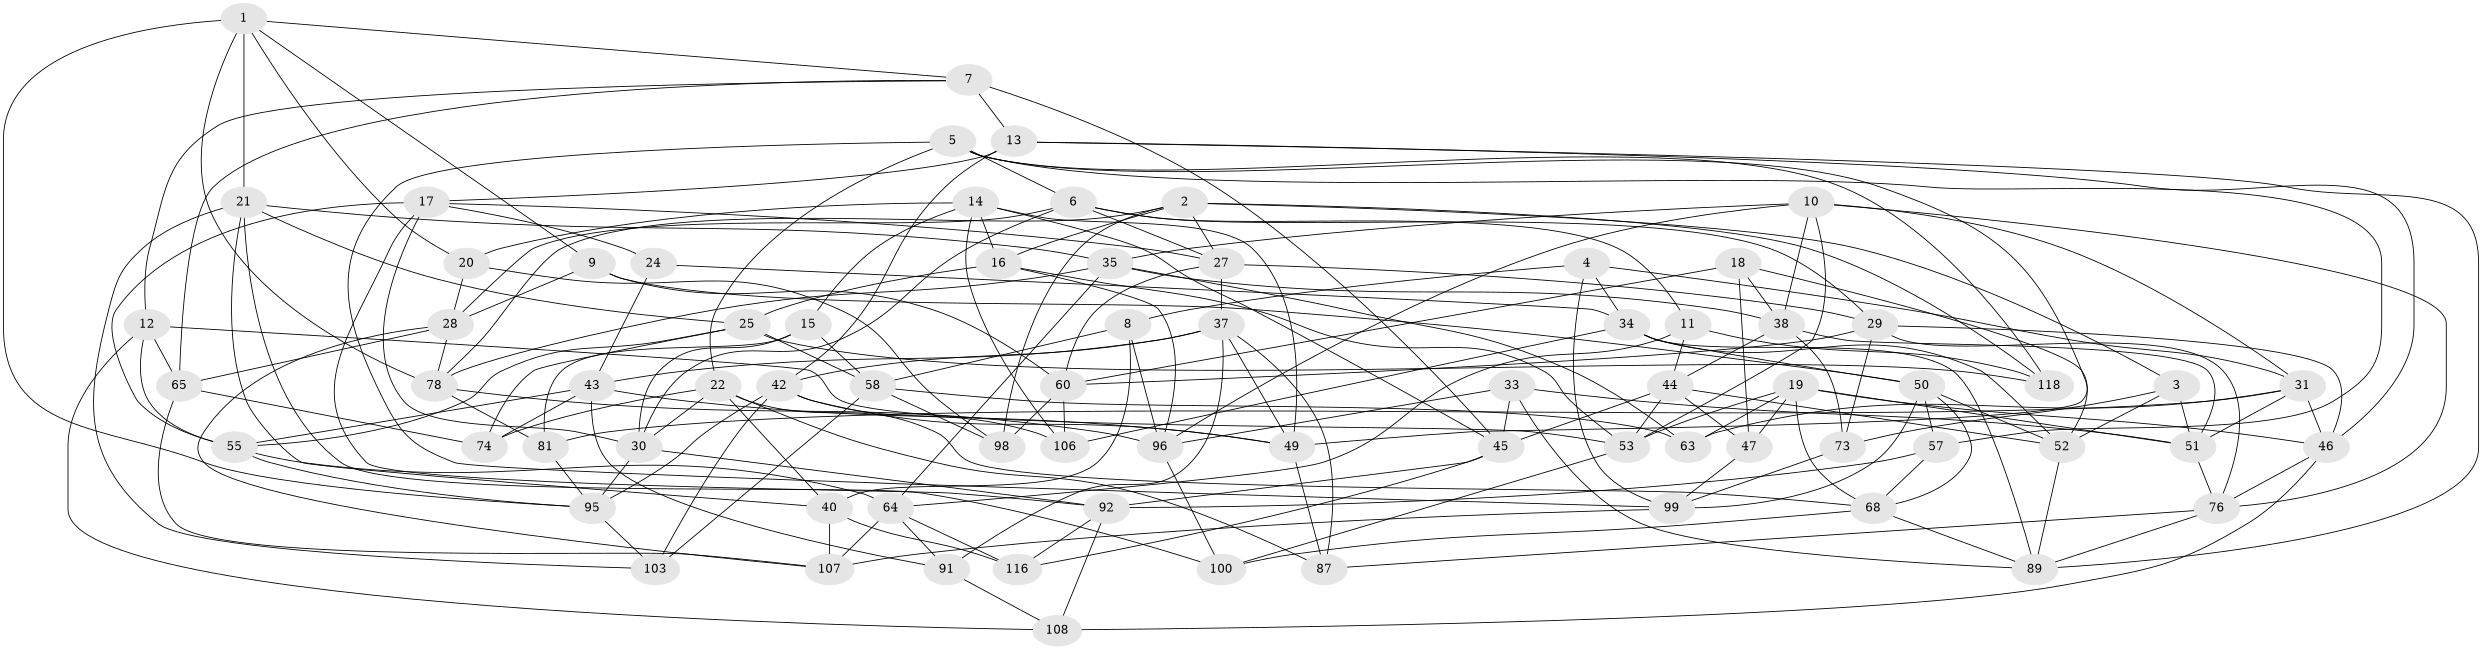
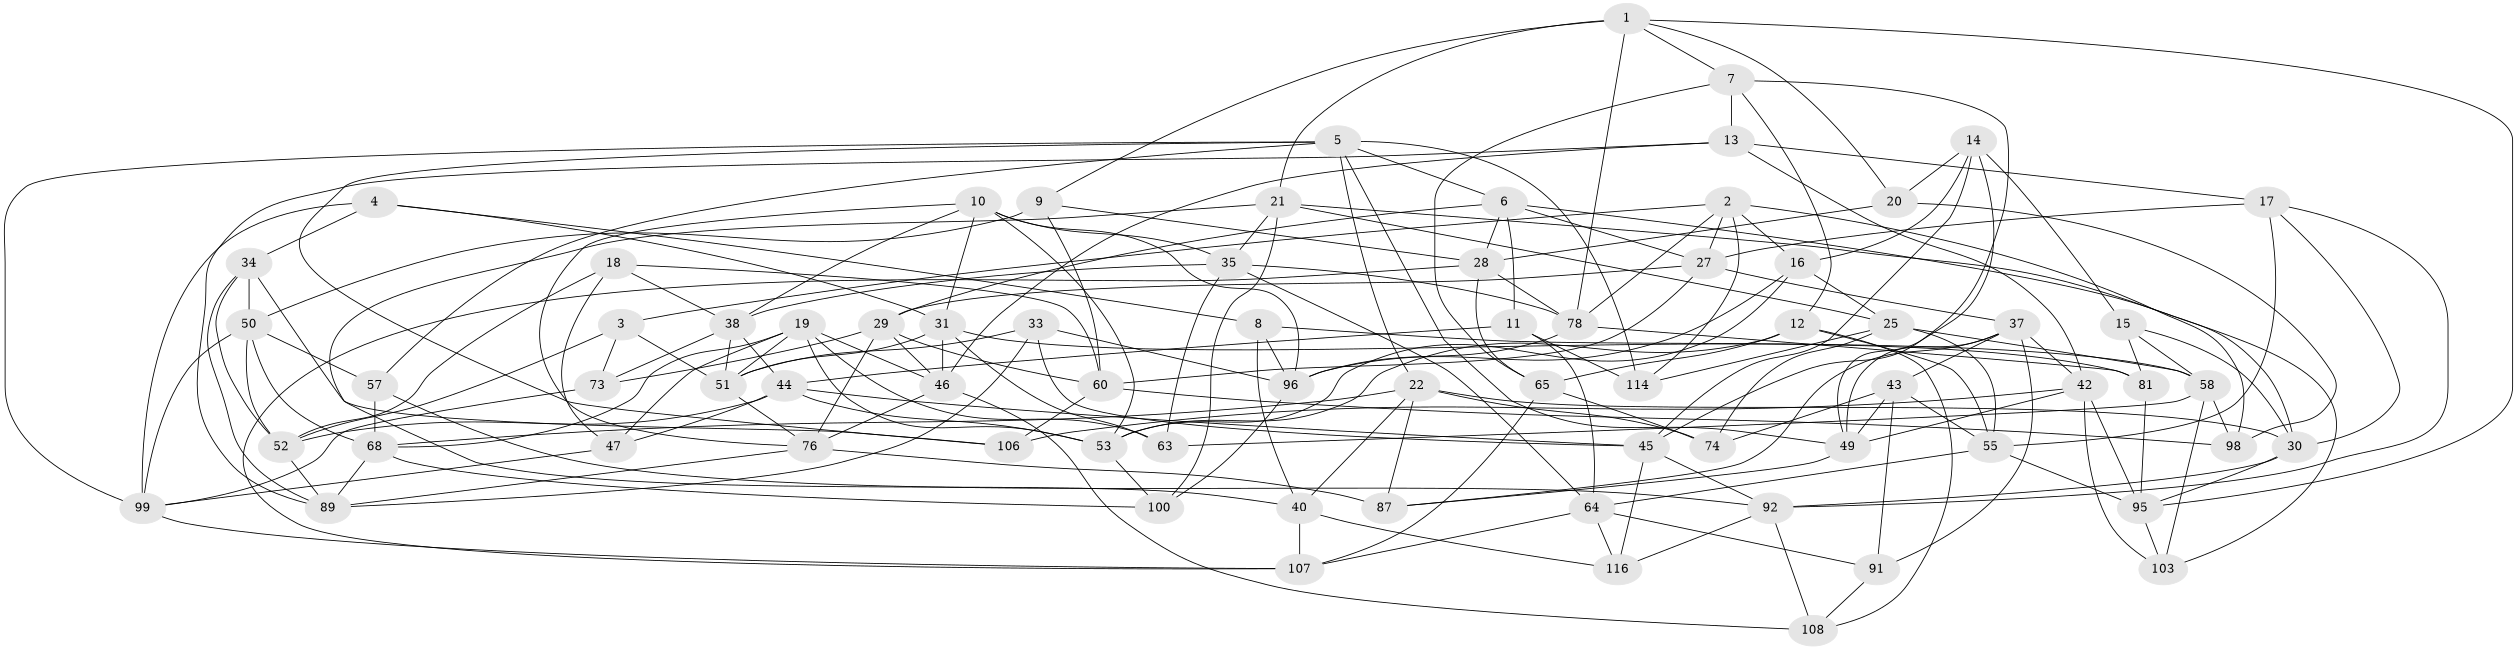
node "24": removed
edge "14" -- "106": now "5" -- "106"
node "118": label "118" -> "114"
